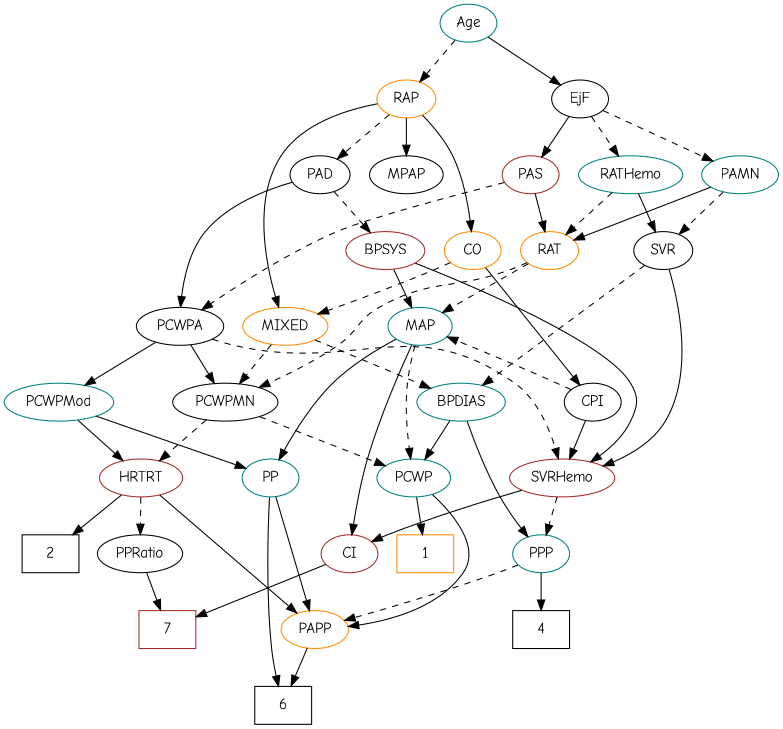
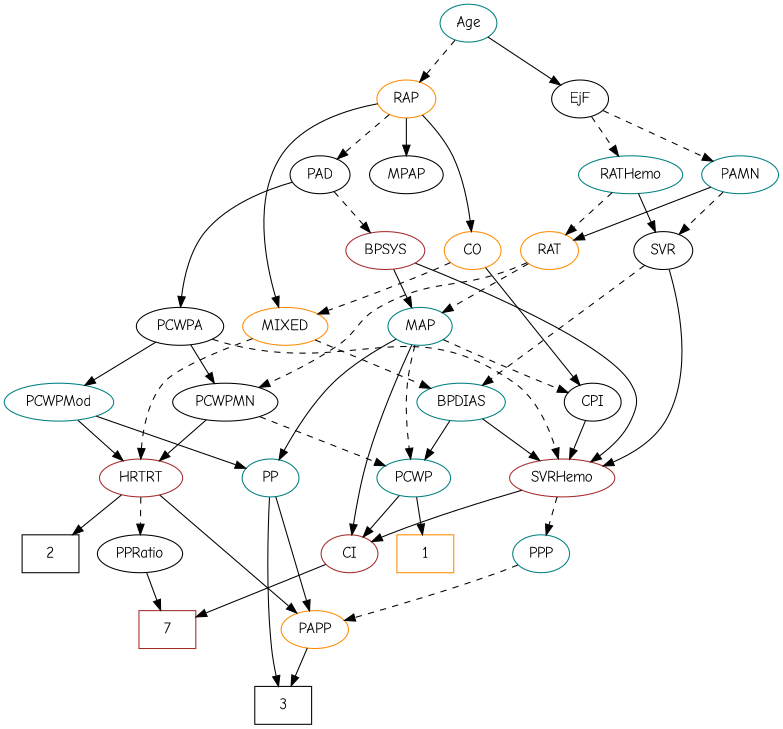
node "PAS": removed
edge "MIXED" -> "PCWPMN": now "MIXED" -> "HRTRT"
edge "CPI" -> "MAP": reversed
edge "PCWPMN" -> "HRTRT": style dashed -> solid
edge "BPDIAS" -> "PPP": now "BPDIAS" -> "SVRHemo"
edge "PCWP" -> "PAPP": now "PCWP" -> "CI"
node "4": removed
node "6": label "6" -> "3"
